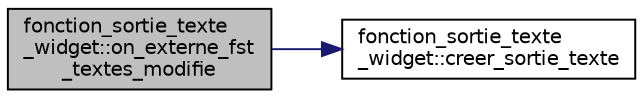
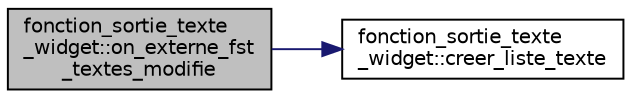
node "fonction_sortie_texte _widget::creer_sortie_texte": label "fonction_sortie_texte _widget::creer_sortie_texte" -> "fonction_sortie_texte _widget::creer_liste_texte"
